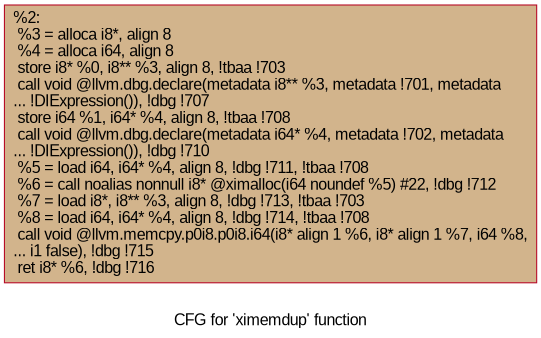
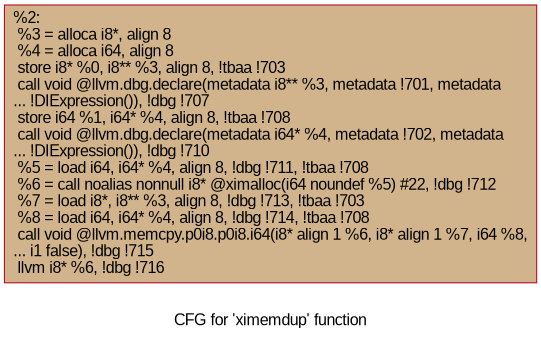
node "%2:": text "ret i8* %6, !dbg !716" -> "llvm i8* %6, !dbg !716"
